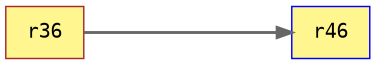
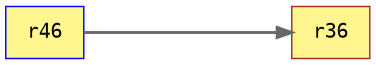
edge "r36" -> "r46": reversed
